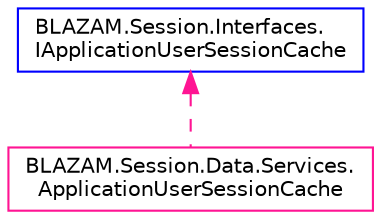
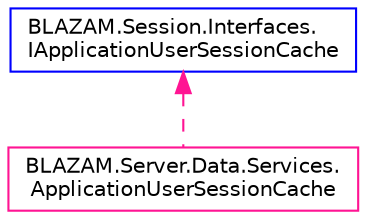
node "BLAZAM.Session.Data.Services. ApplicationUserSessionCache": label "BLAZAM.Session.Data.Services. ApplicationUserSessionCache" -> "BLAZAM.Server.Data.Services. ApplicationUserSessionCache"
